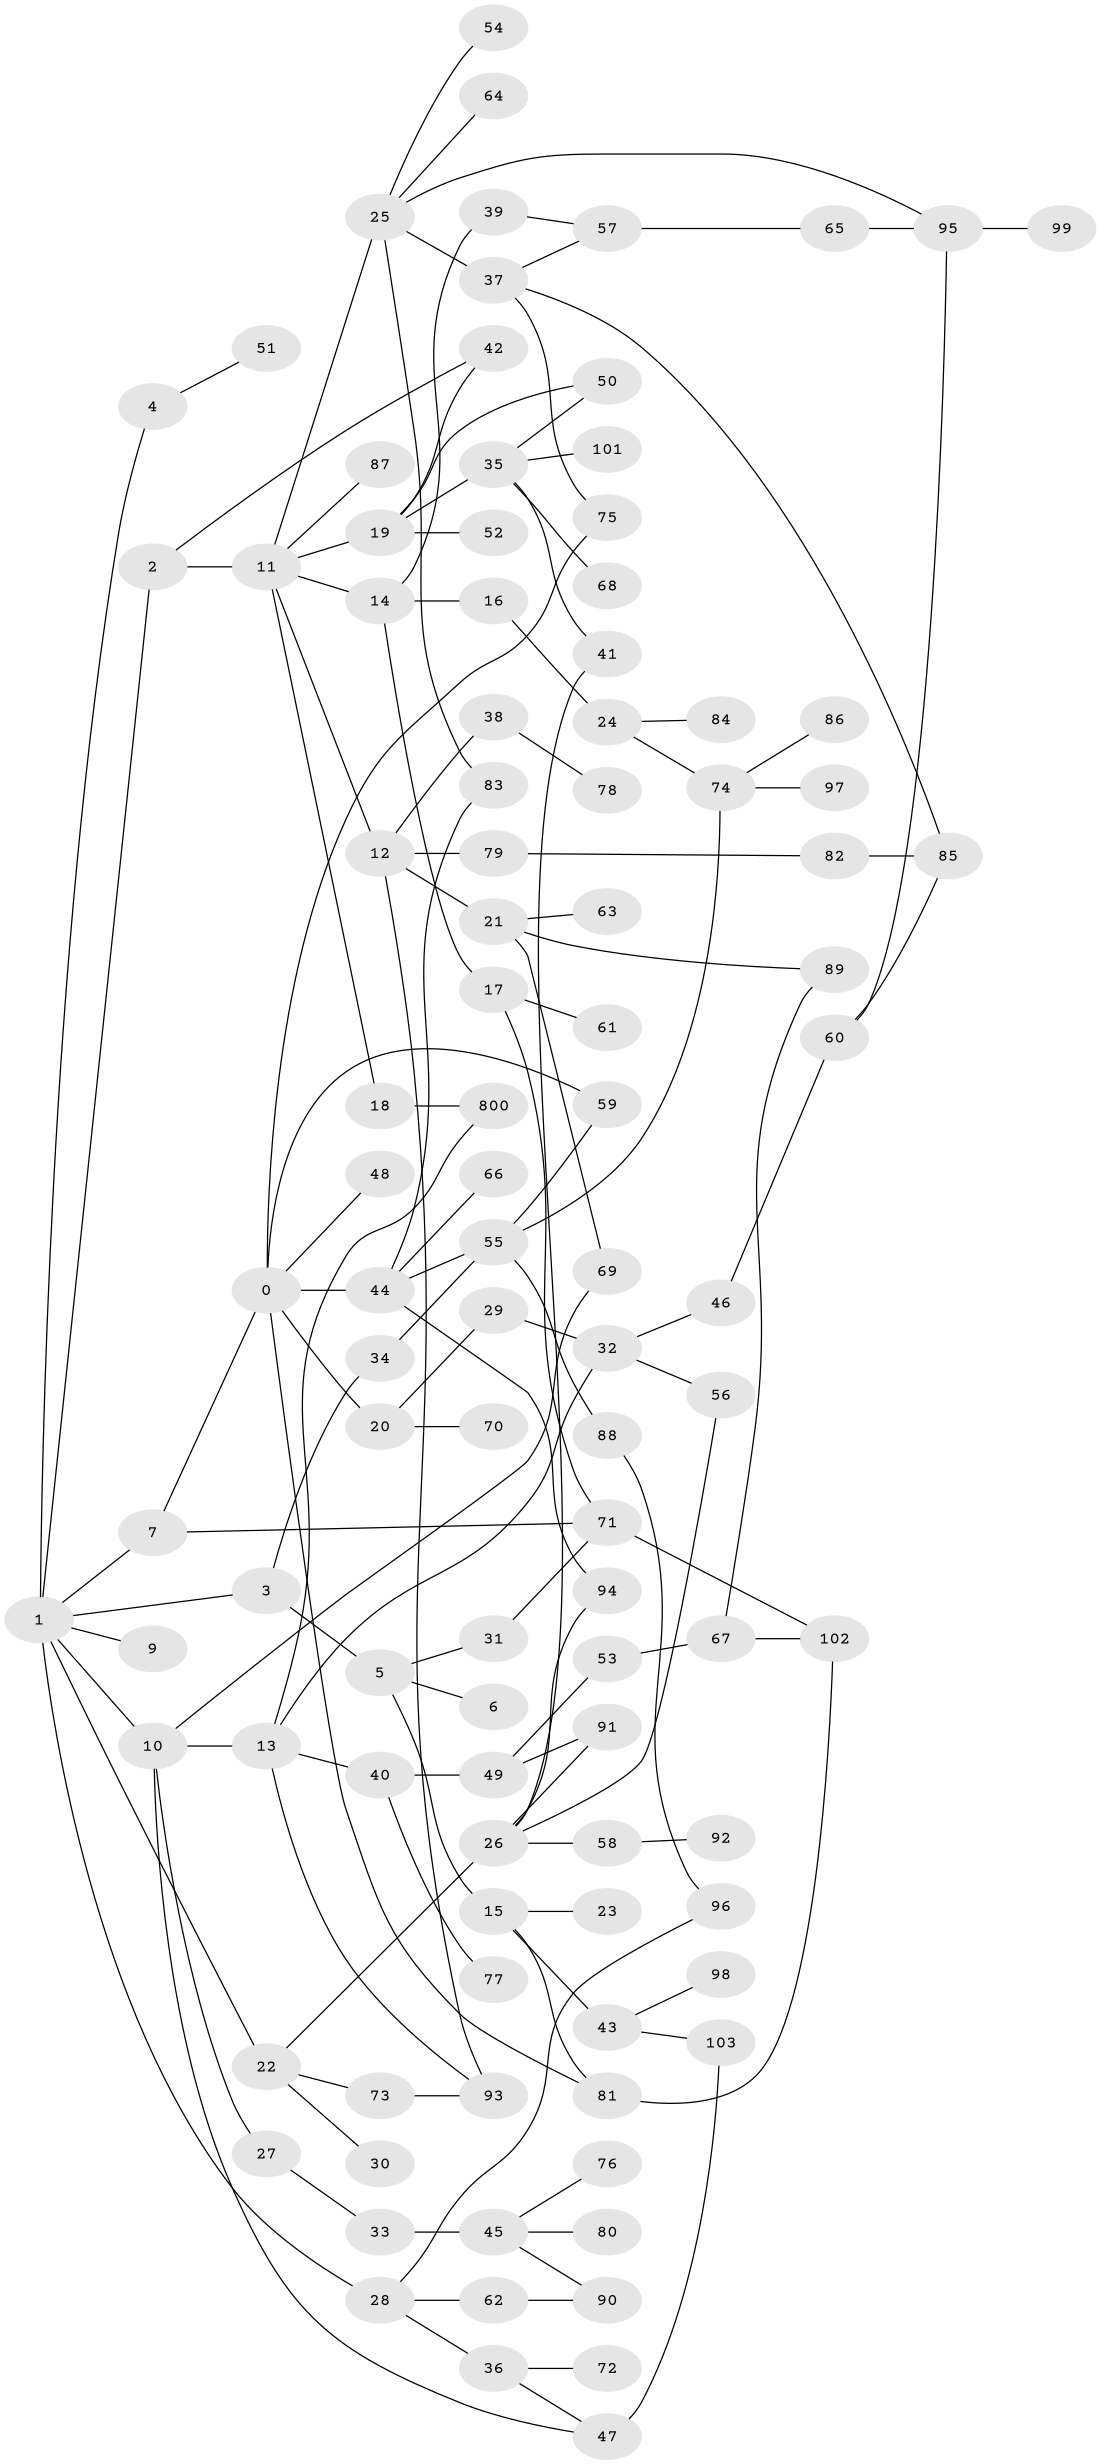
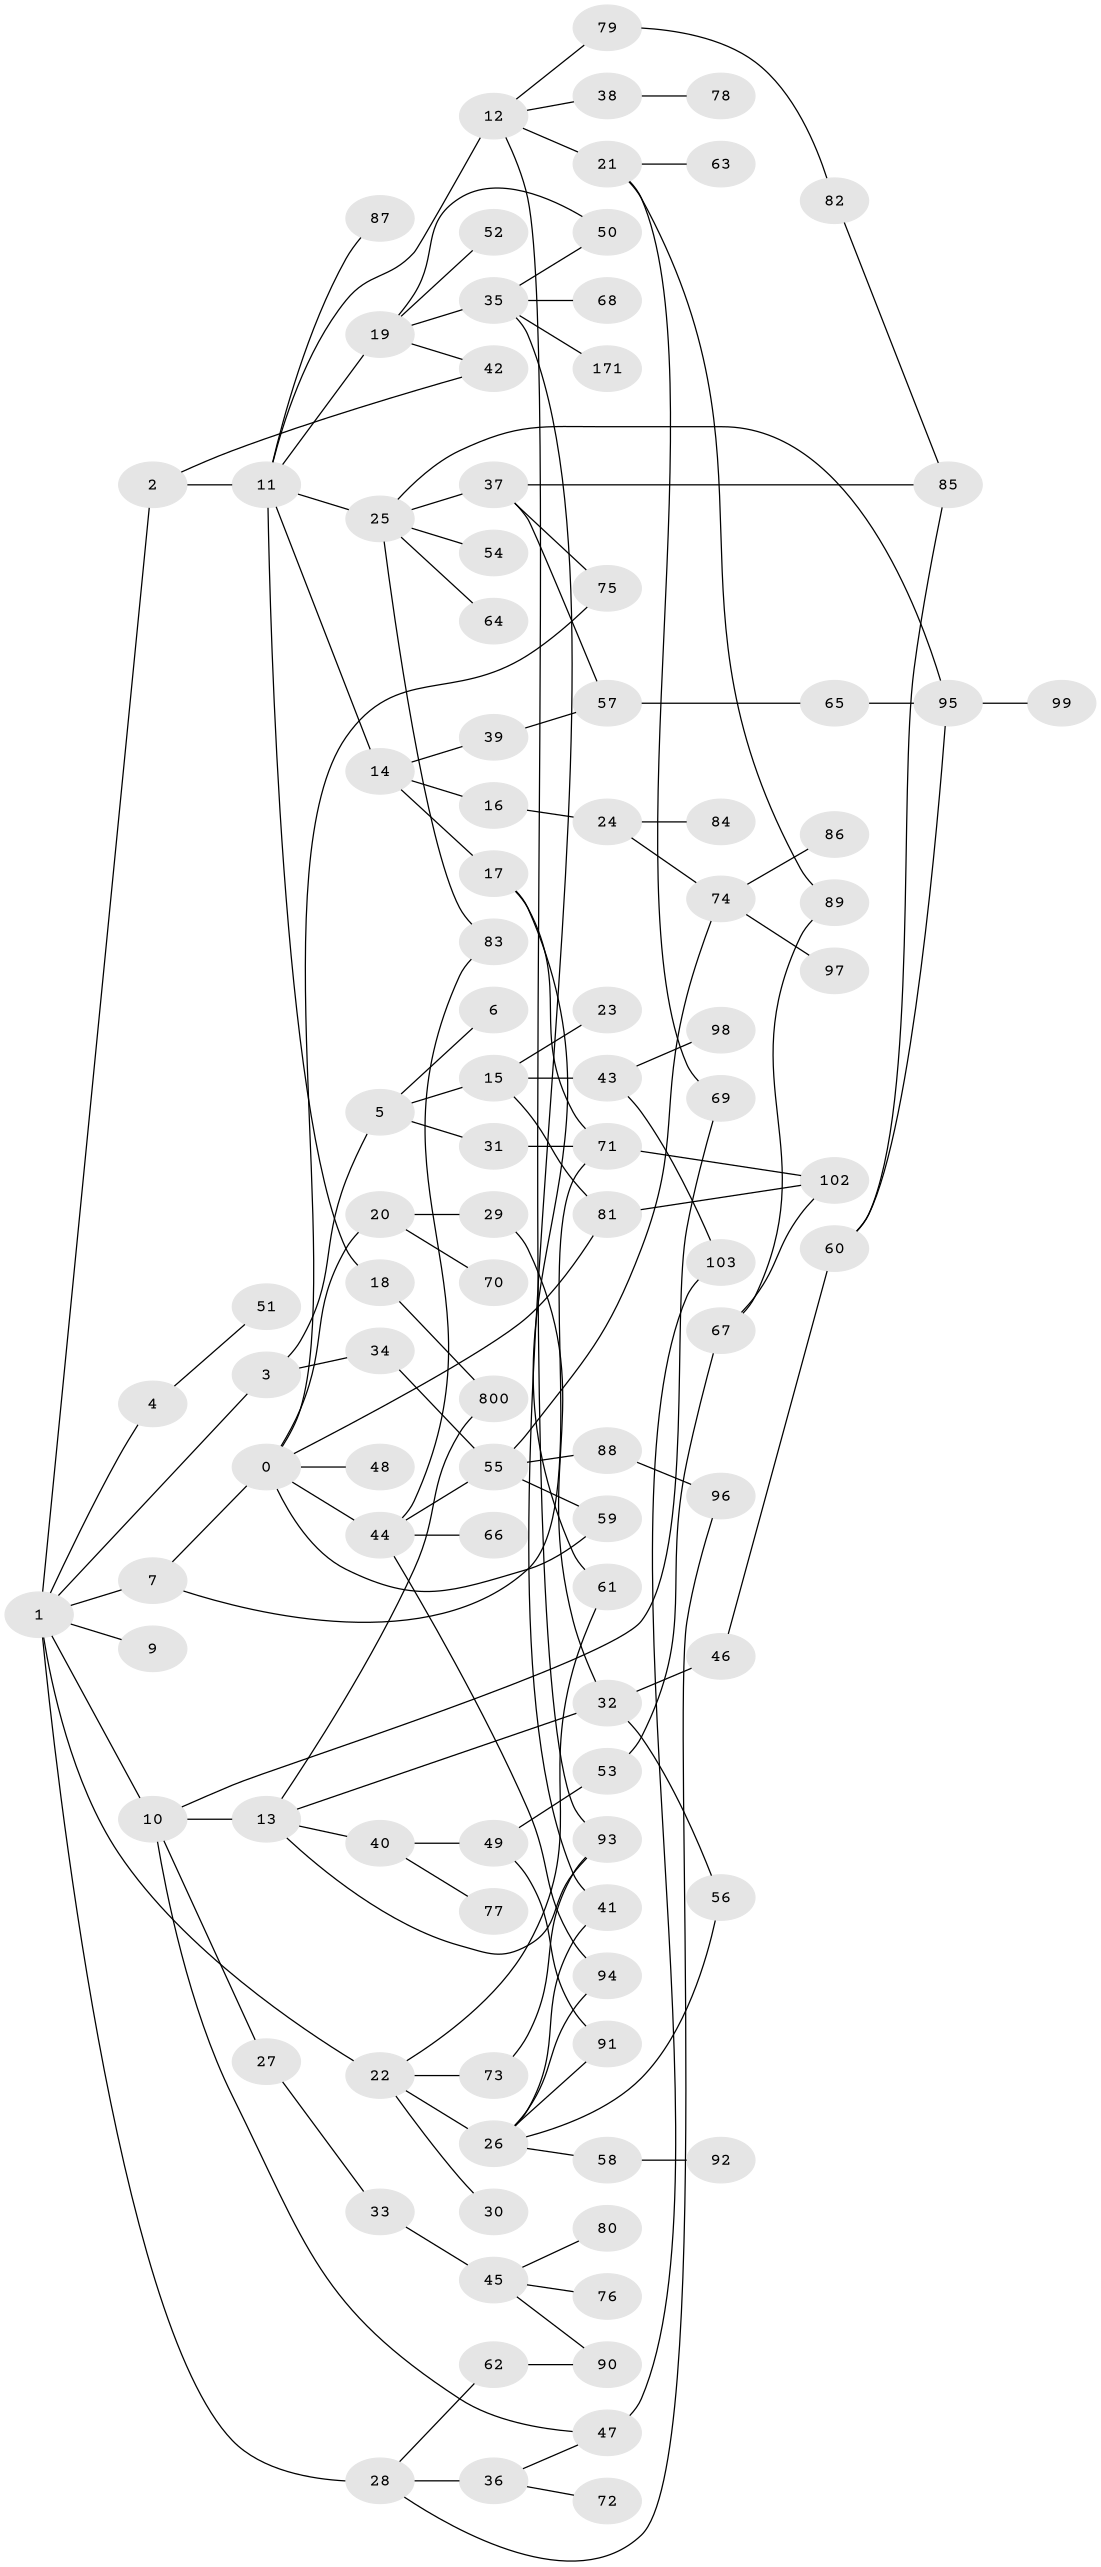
node "101": label "101" -> "171"
edge "61" -- "22": added
